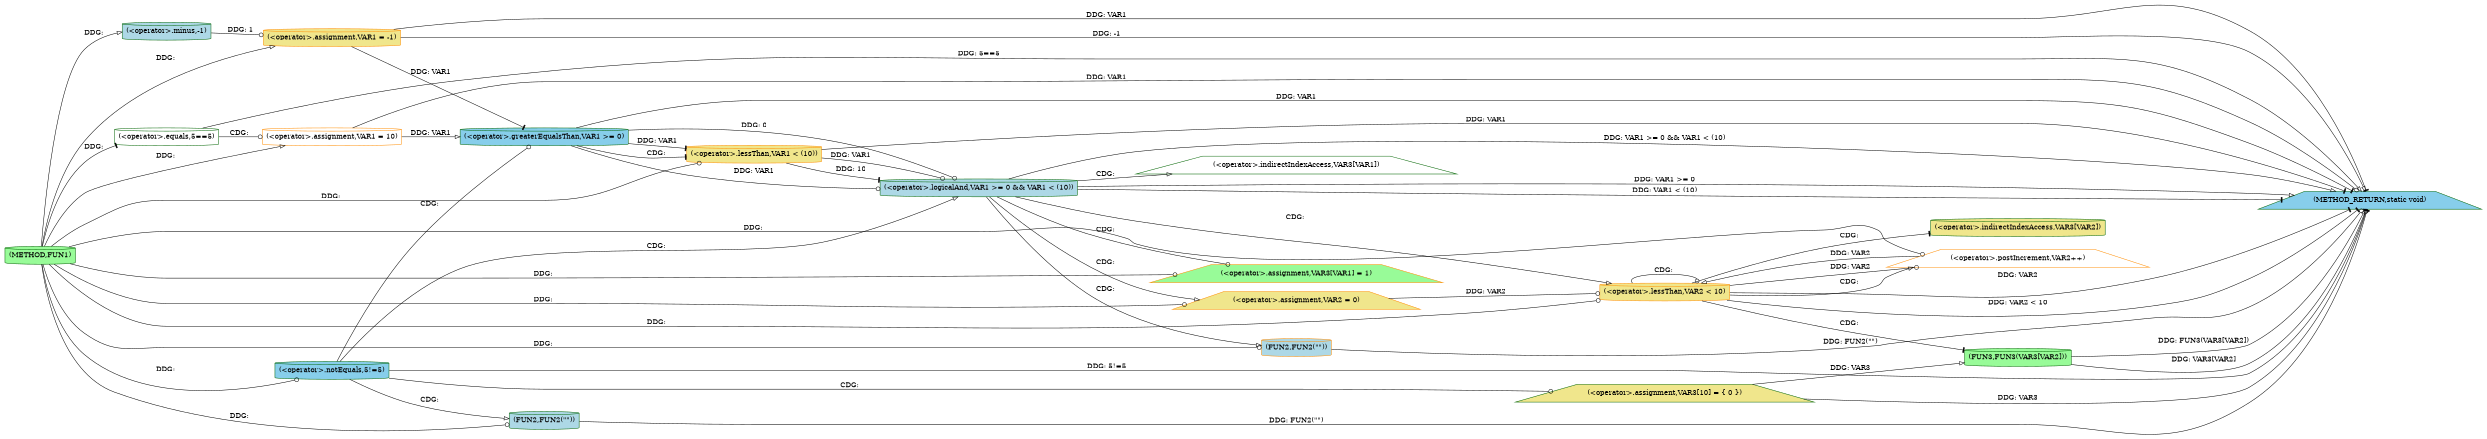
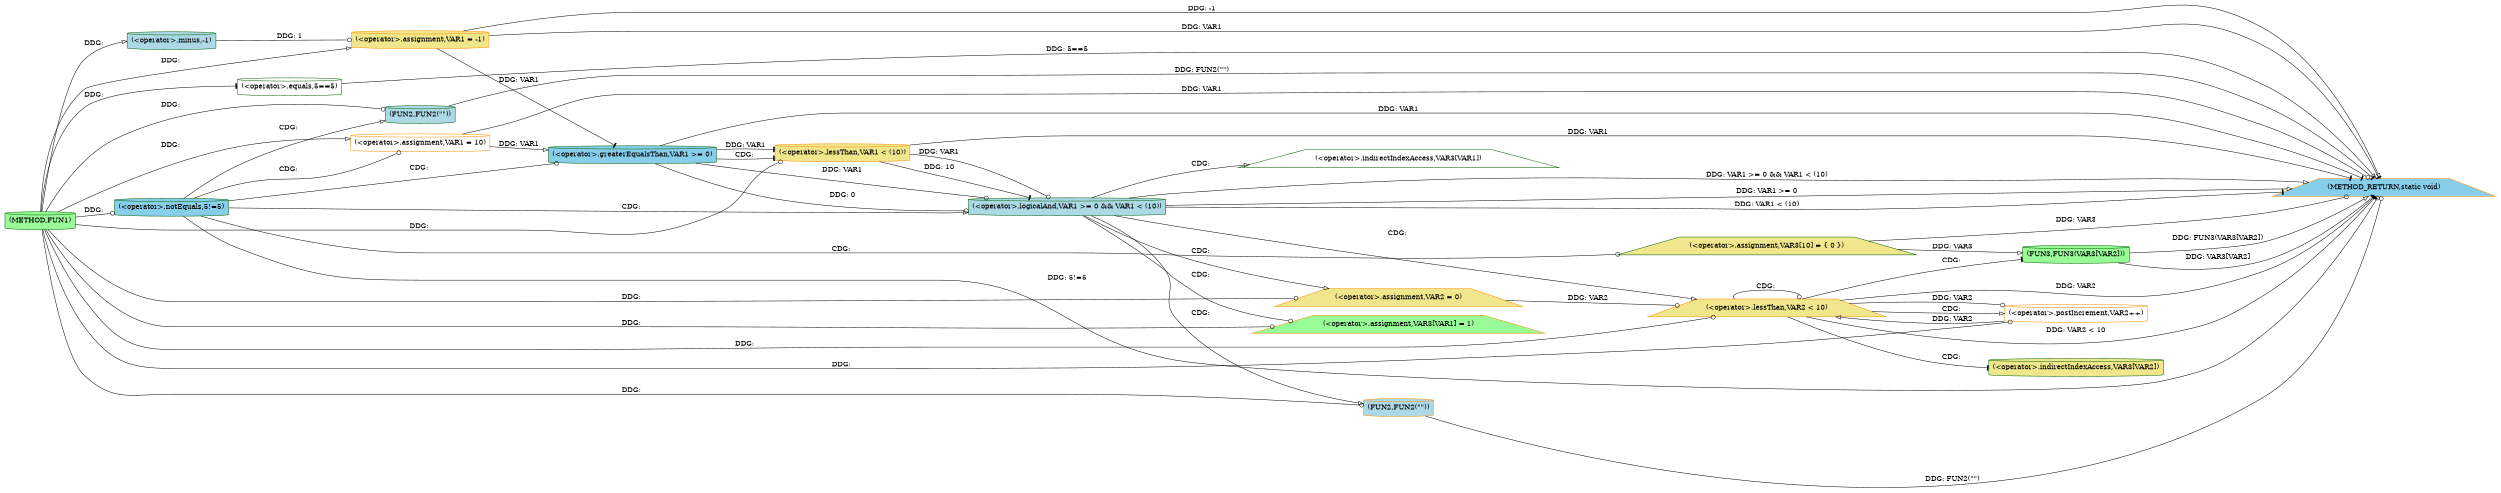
edge "(<operator>.equals,5==5)" -> "(<operator>.assignment,VAR1 = 10)": now "(<operator>.notEquals,5!=5)" -> "(<operator>.assignment,VAR1 = 10)"
node "(METHOD_RETURN,static void)": color darkgreen -> darkorange
node "(<operator>.postIncrement,VAR2++)": shape trapezium -> cylinder
node "(<operator>.lessThan,VAR2 < 10)": shape cylinder -> trapezium
